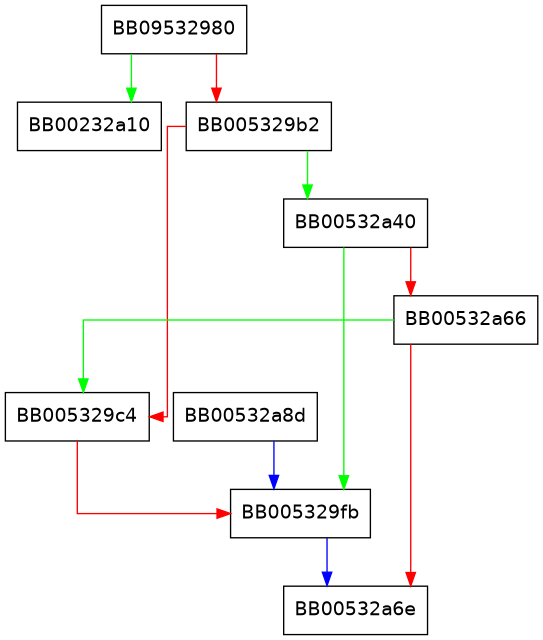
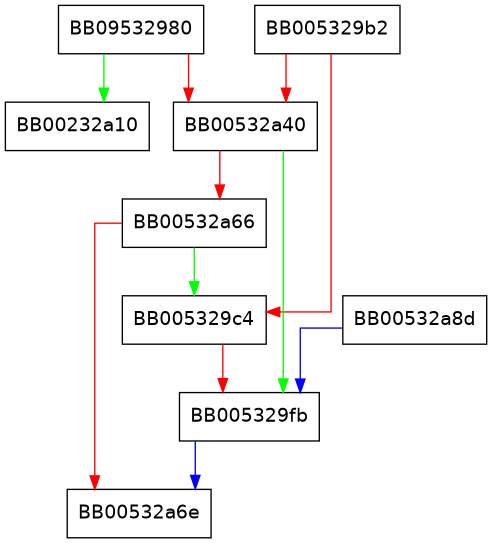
edge "BB09532980" -> "BB005329b2": now "BB09532980" -> "BB00532a40"
edge "BB005329b2" -> "BB00532a40": color green -> red
